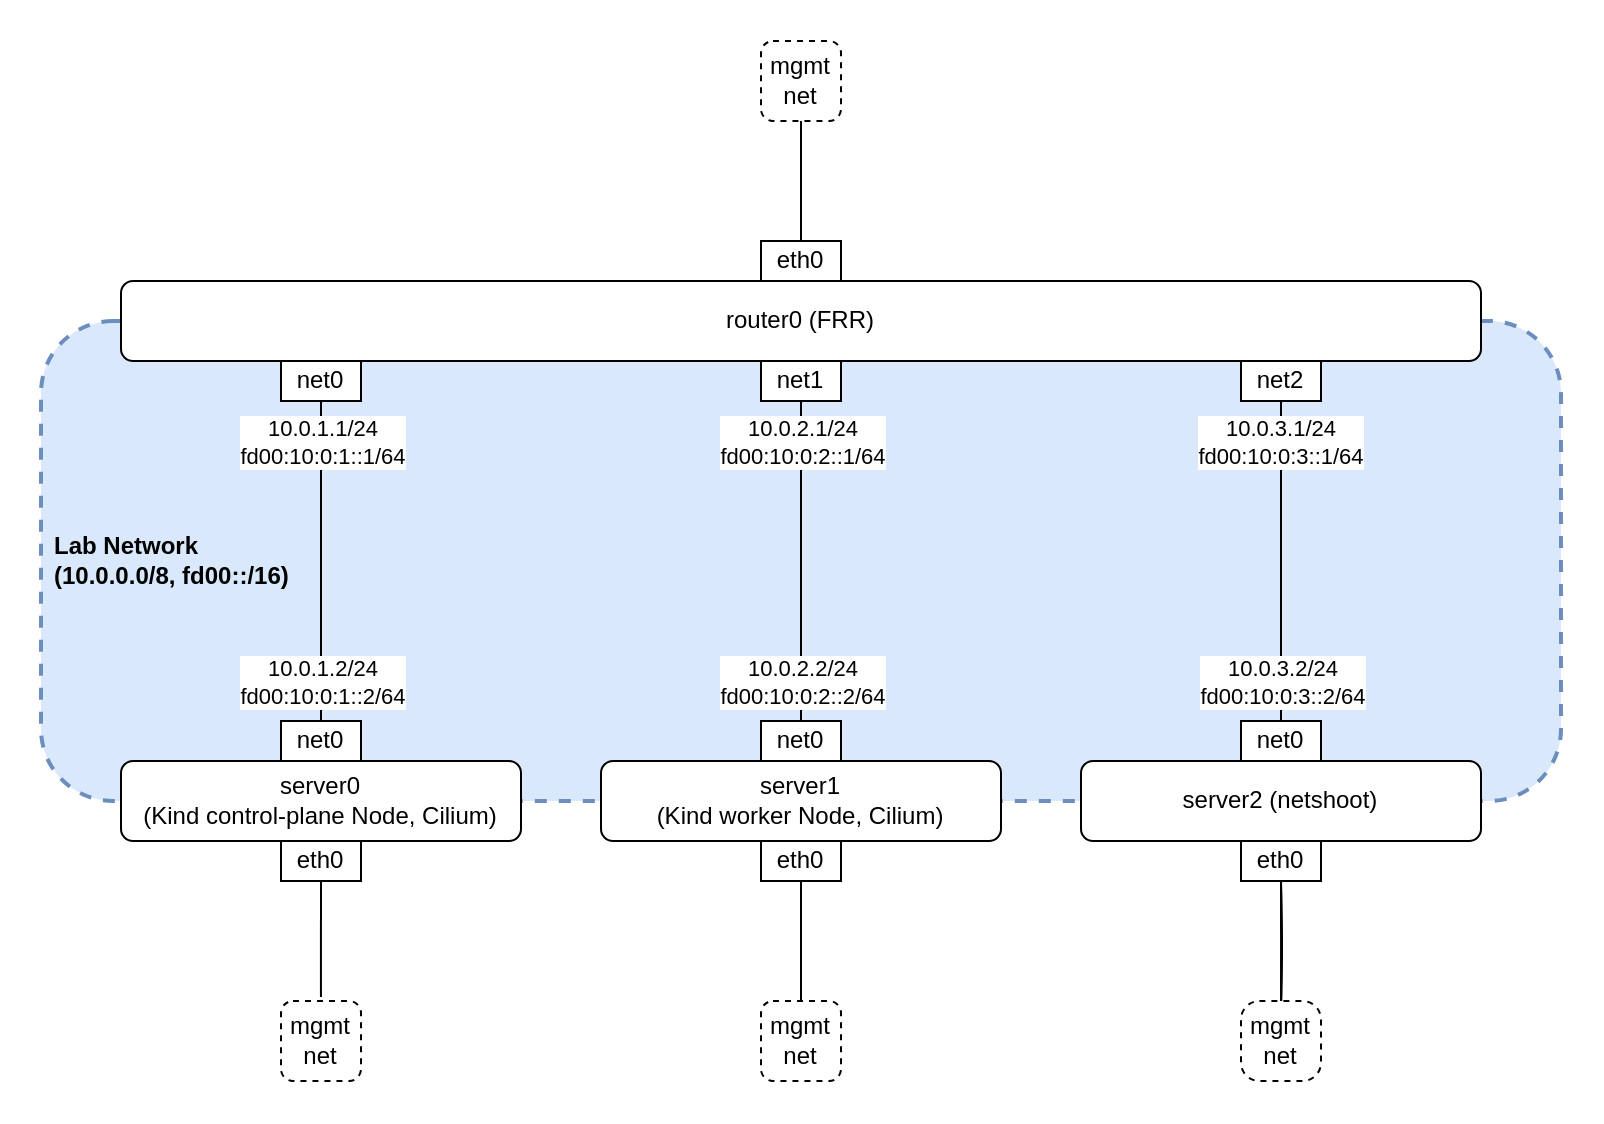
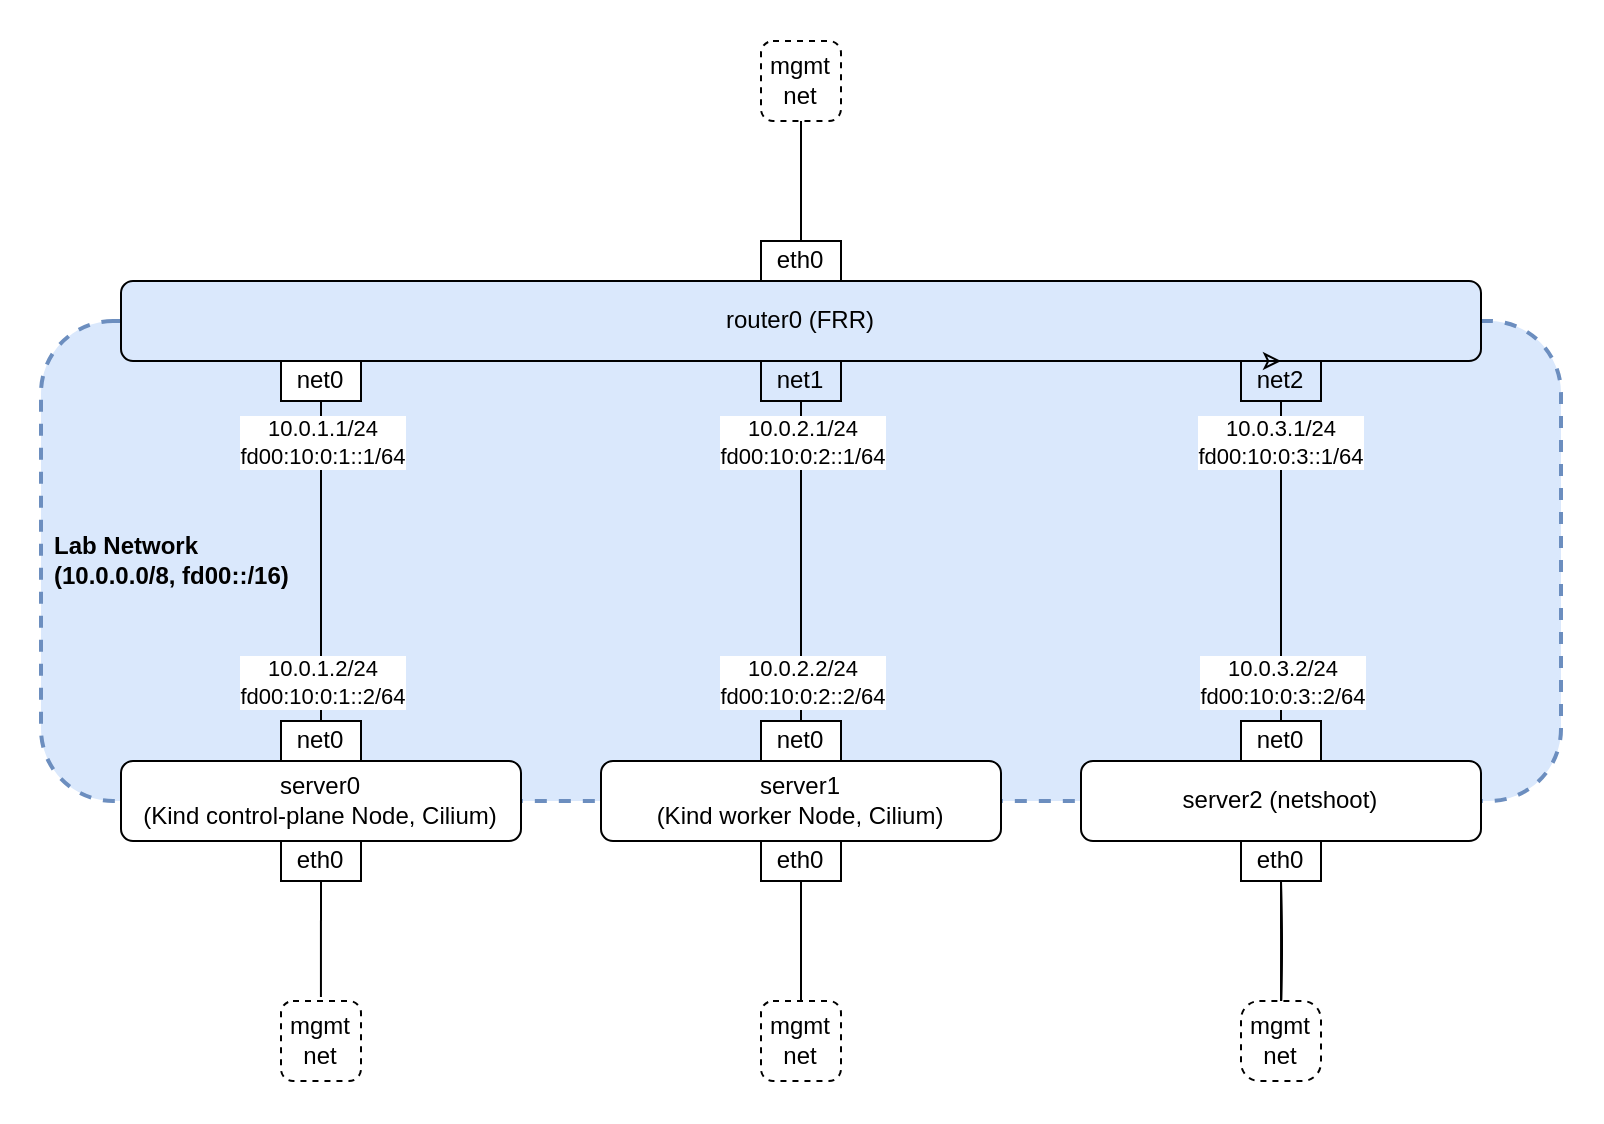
node "router0 (FRR)": fillcolor #ffffff -> #dae8fc
edge "router0 (FRR)" -- "net2": arrowhead none -> classic
node "net1": fillcolor #ffffff -> #dae8fc
node "net2": fillcolor #ffffff -> #dae8fc
